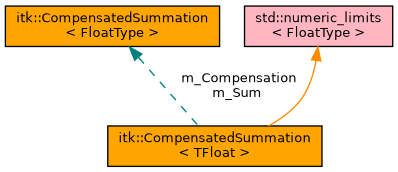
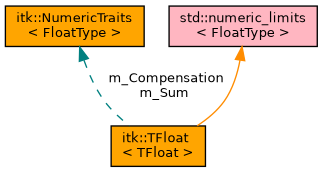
node "itk::CompensatedSummation < FloatType >": label "itk::CompensatedSummation < FloatType >" -> "itk::NumericTraits < FloatType >"
node "itk::CompensatedSummation < TFloat >": label "itk::CompensatedSummation < TFloat >" -> "itk::TFloat < TFloat >"
